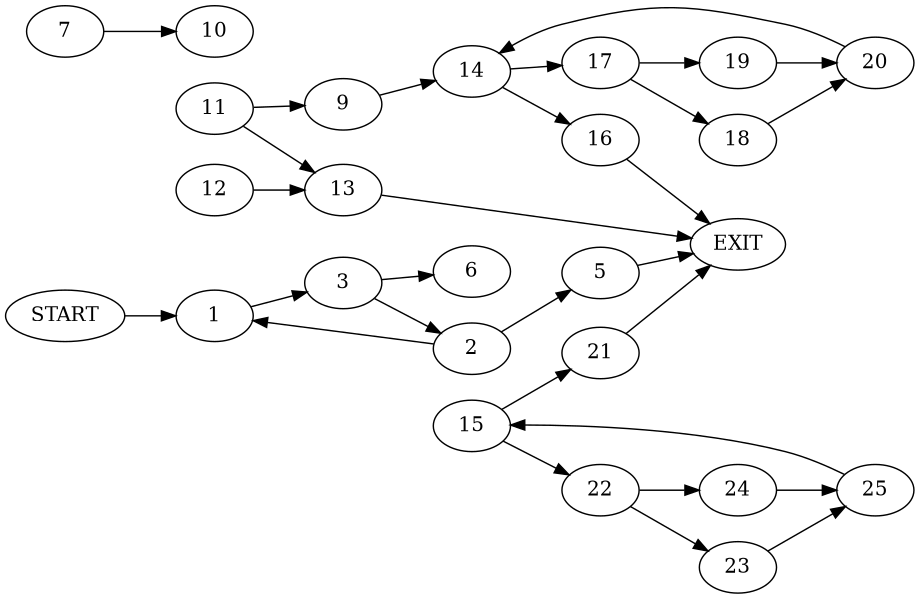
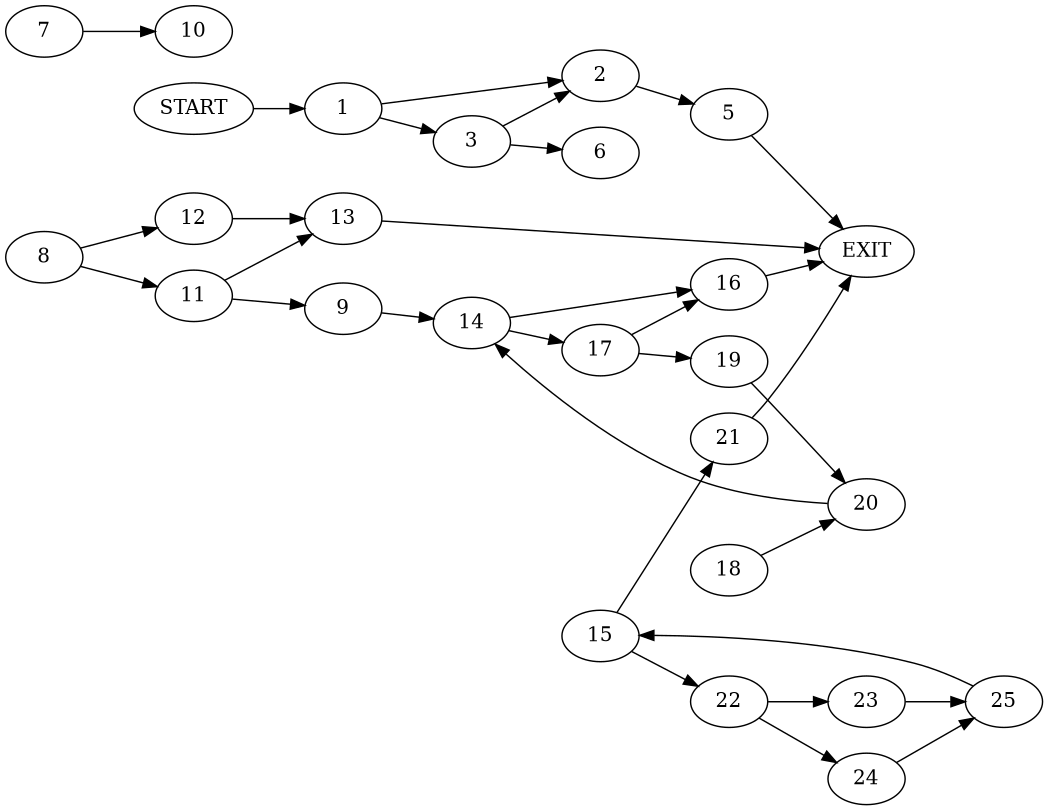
edge "17" -> "18": now "17" -> "16"
node "8": added
edge "2" -> "1": reversed
